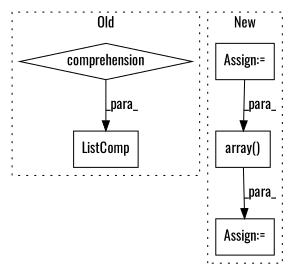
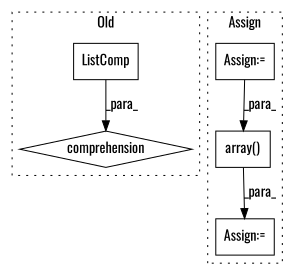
cluster "New": label "New" -> "Assign"
edge "comprehension" -> "ListComp": reversed
